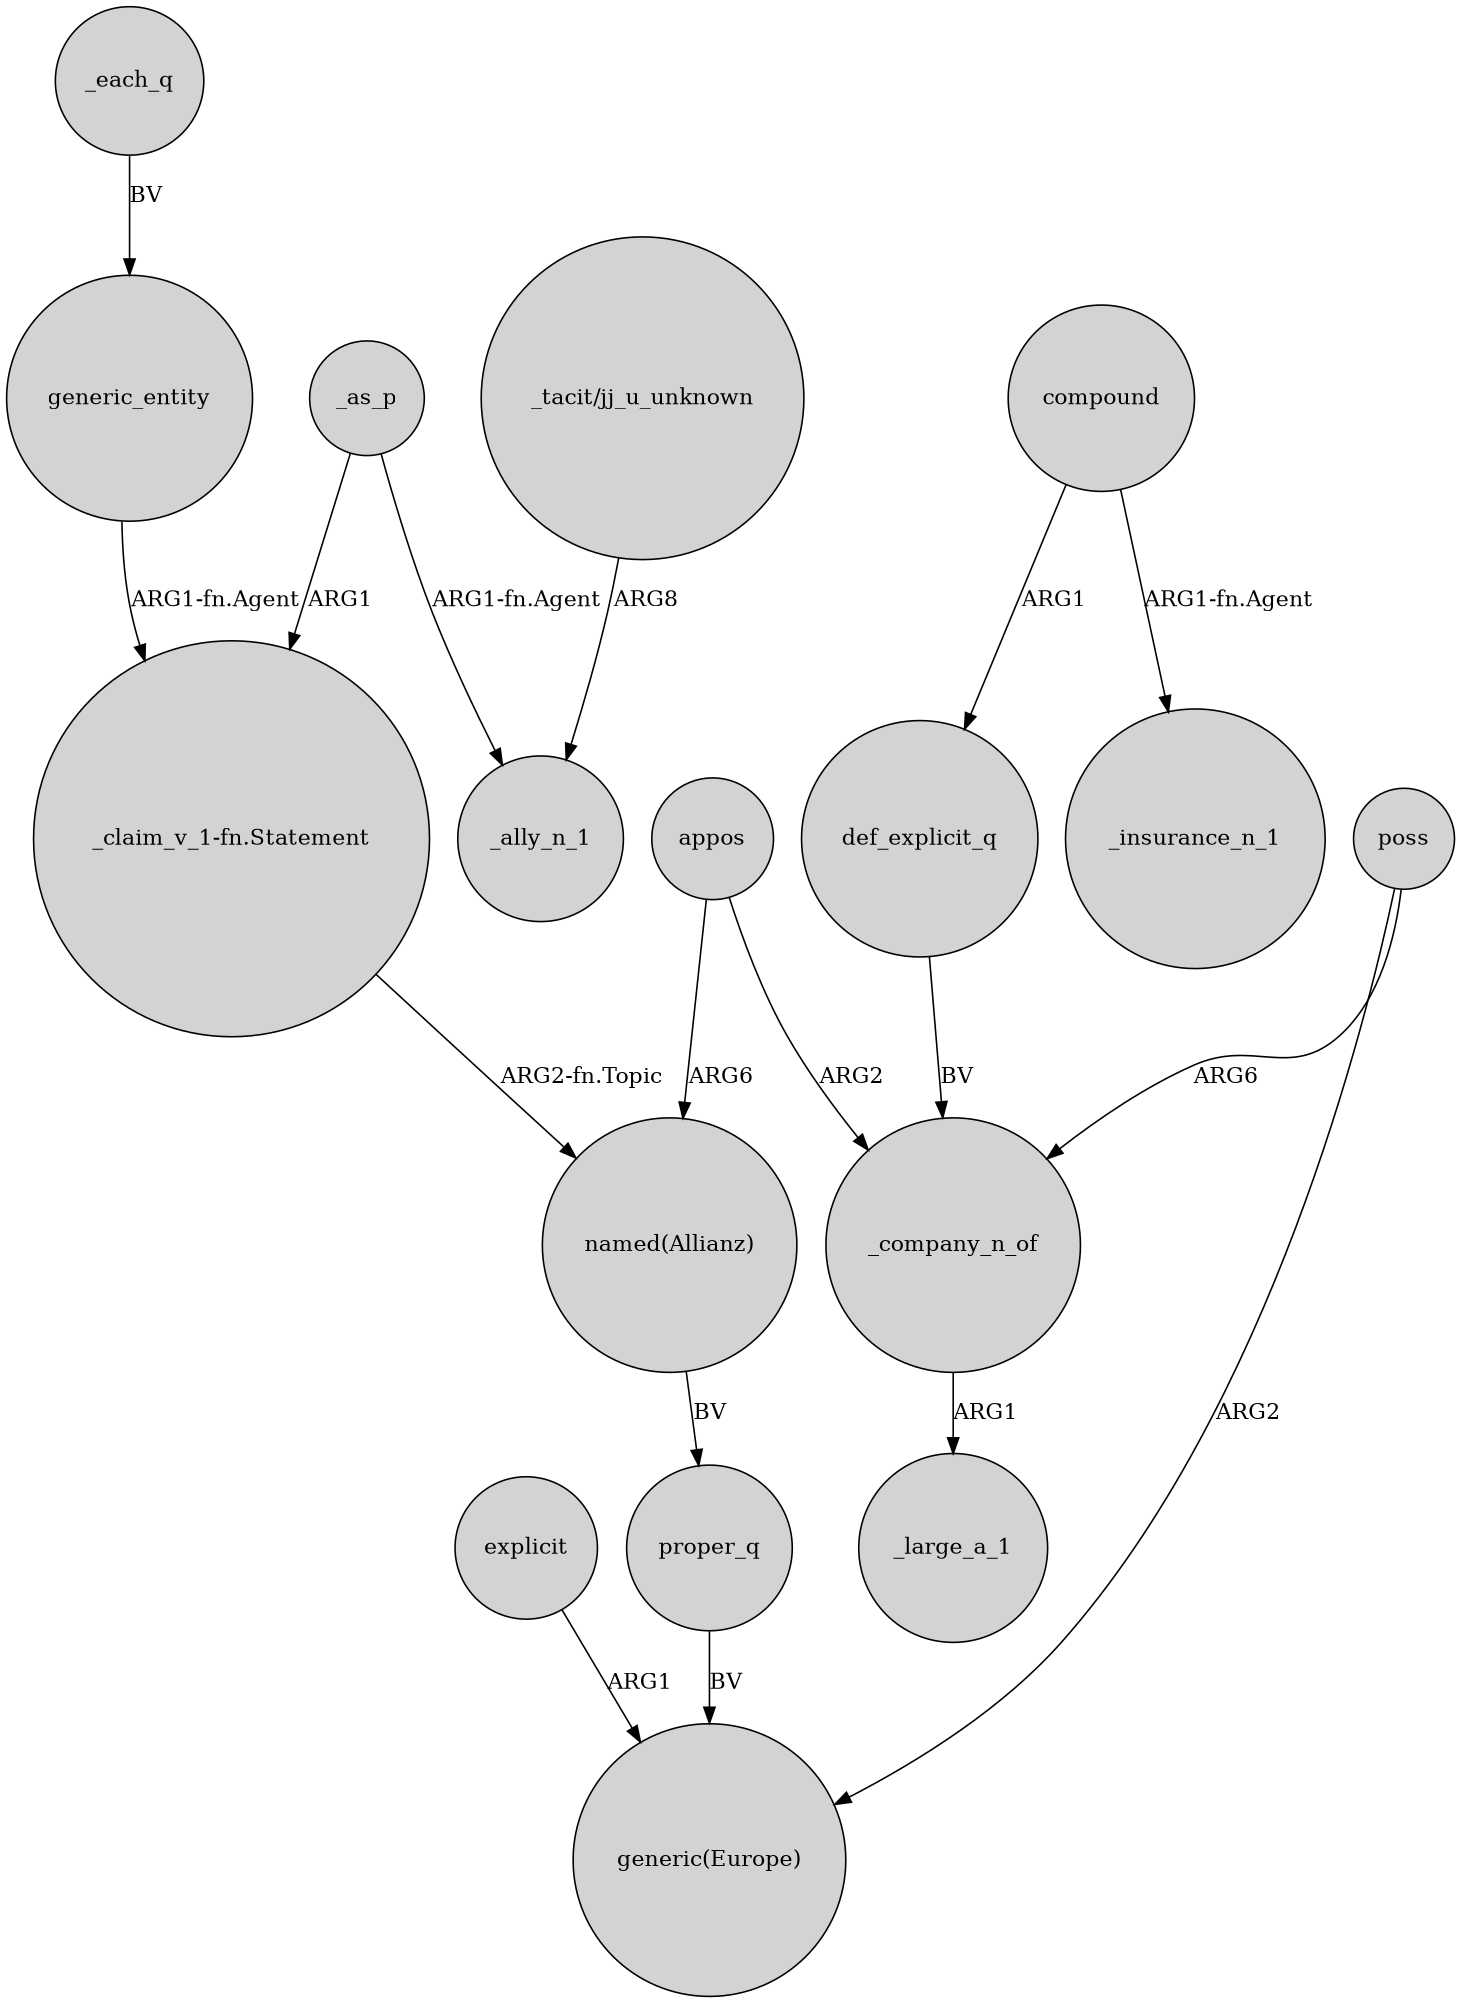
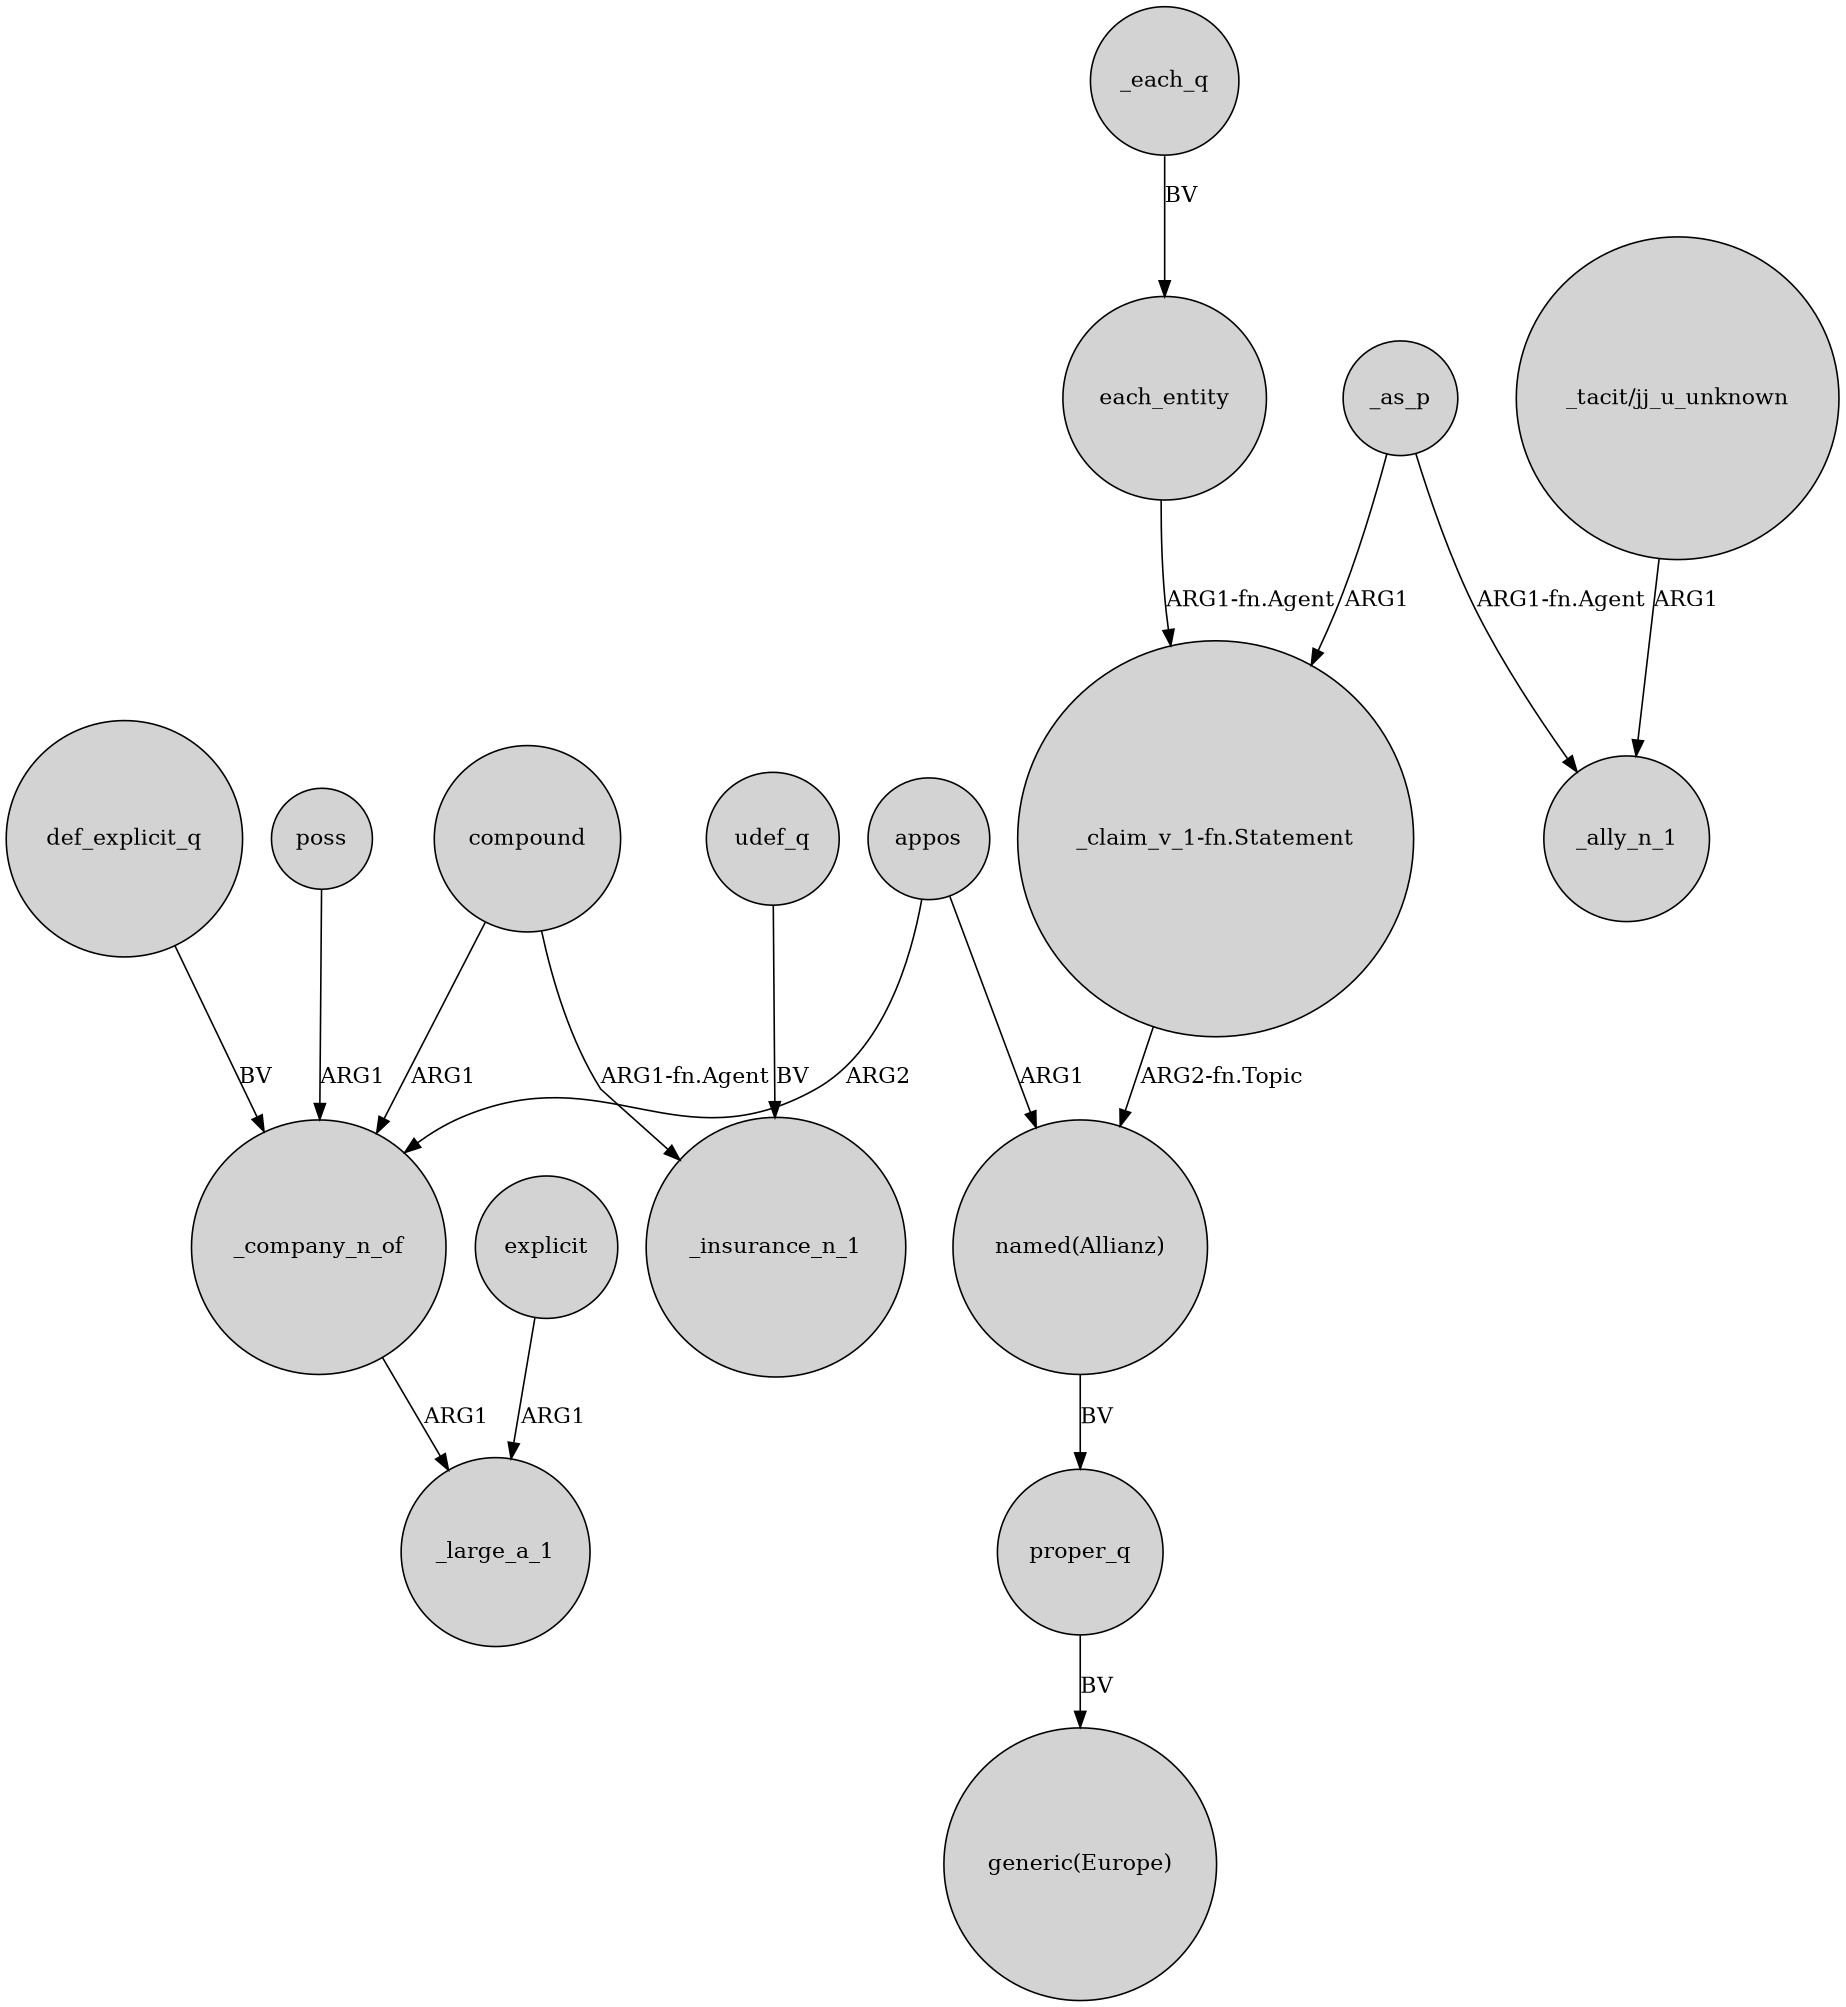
node "generic_entity": label "generic_entity" -> "each_entity"
edge "_tacit/jj_u_unknown" -> "_ally_n_1": label "ARG8" -> "ARG1"
edge "compound" -> "def_explicit_q": now "compound" -> "_company_n_of"
node "udef_q": added
edge "appos" -> "named(Allianz)": label "ARG6" -> "ARG1"
edge "poss" -> "_company_n_of": label "ARG6" -> "ARG1"
edge "poss" -> "generic(Europe)": removed, label "ARG2"
edge "explicit" -> "generic(Europe)": now "explicit" -> "_large_a_1"
